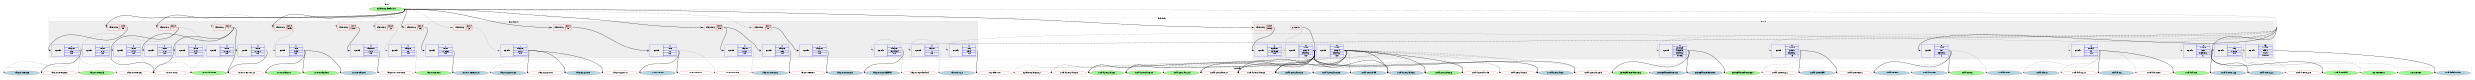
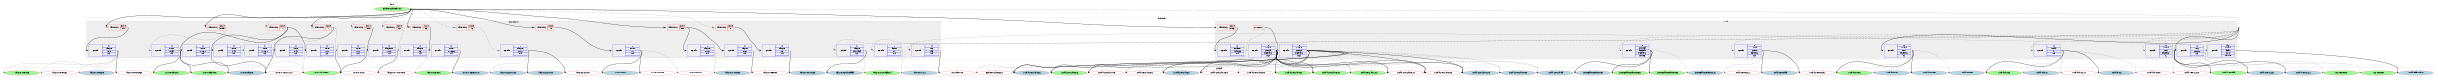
node "media-libs/alsa-lib-1.1.2": removed
node "media-libs/libsamplerate-0.1.9": fillcolor white -> palegreen
